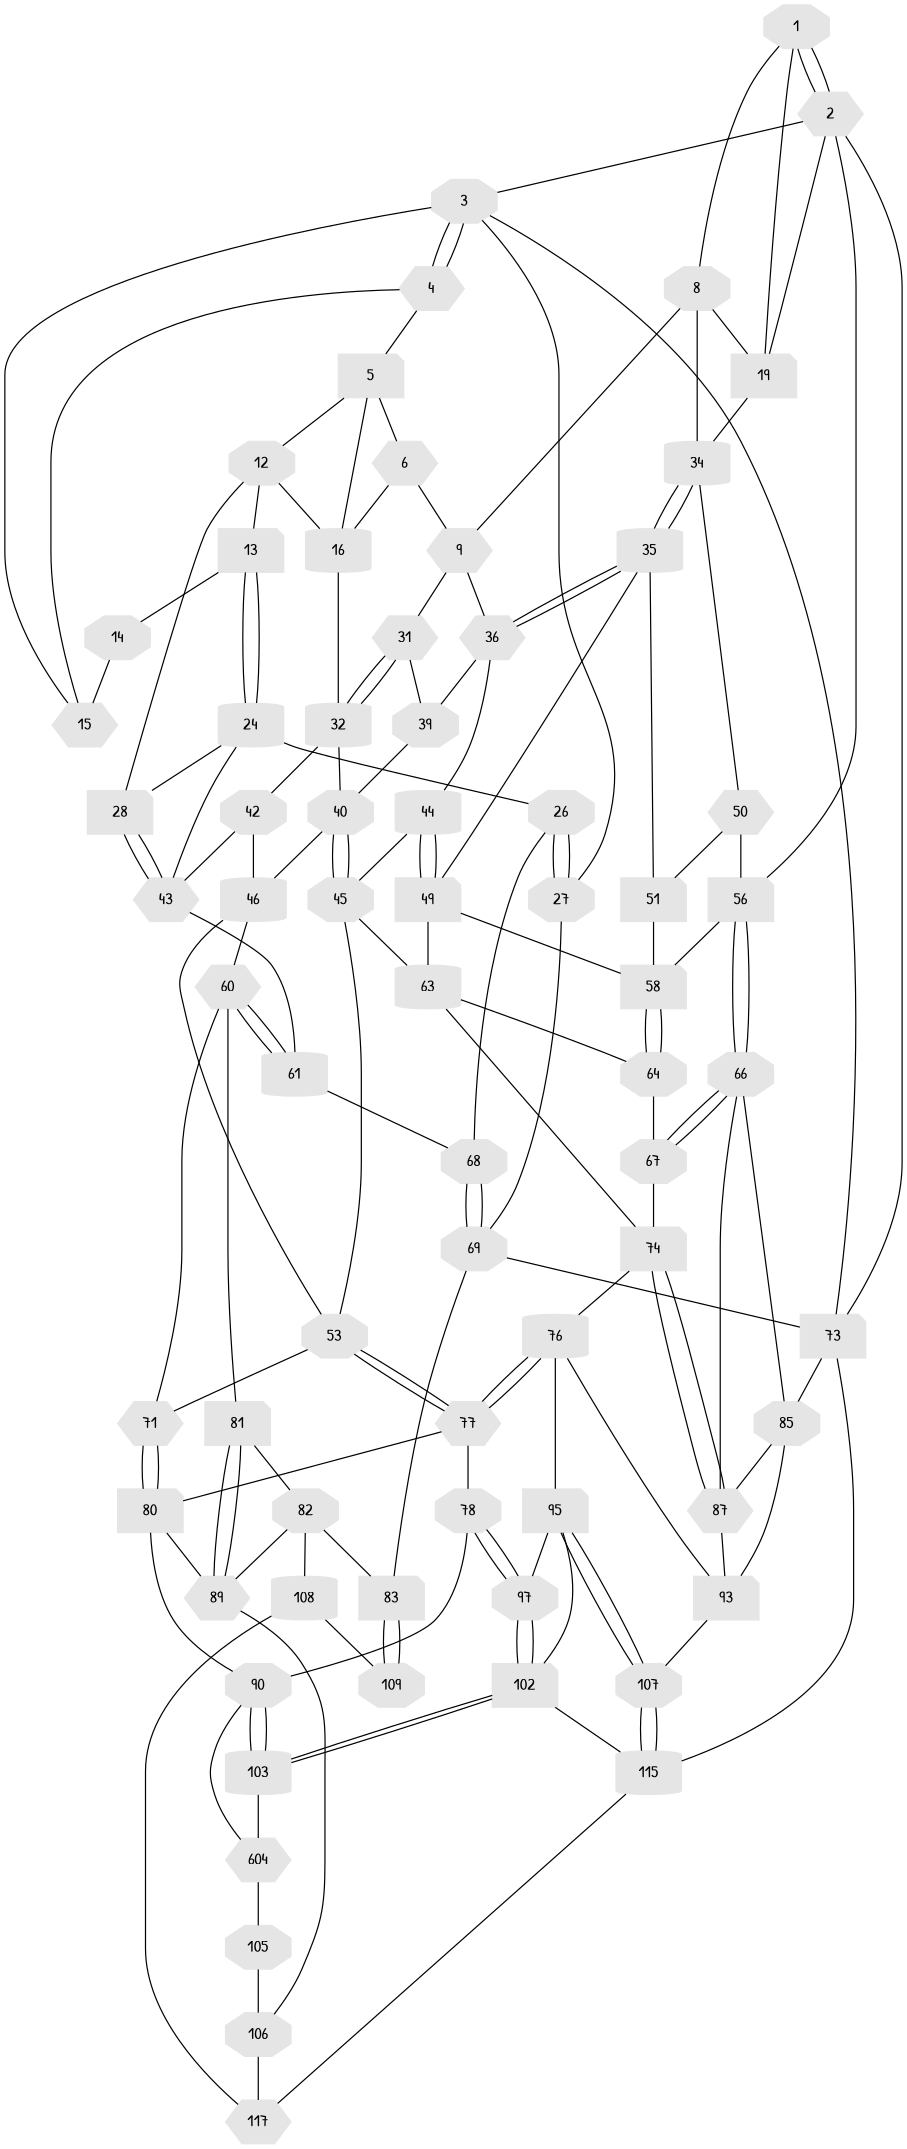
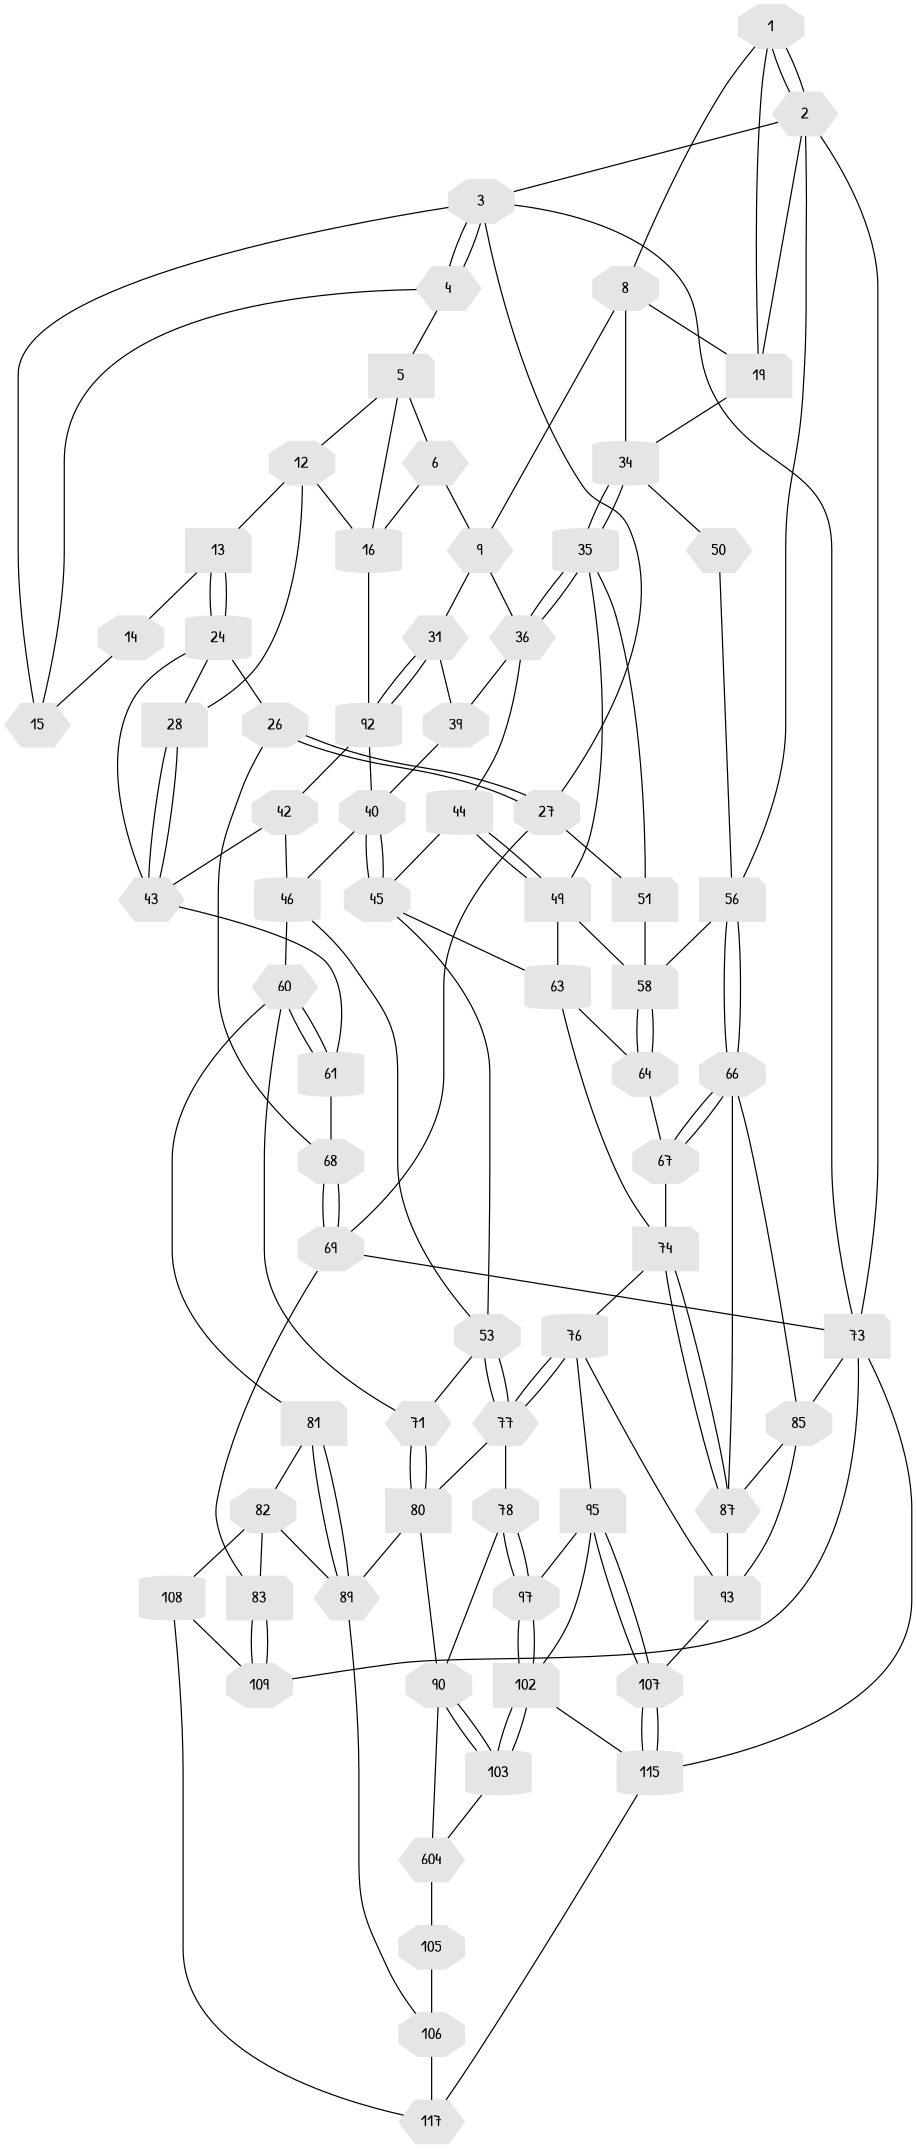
node "32": label "32" -> "92"
edge "50" -- "51": now "27" -- "51"
edge "73" -- "109": added
